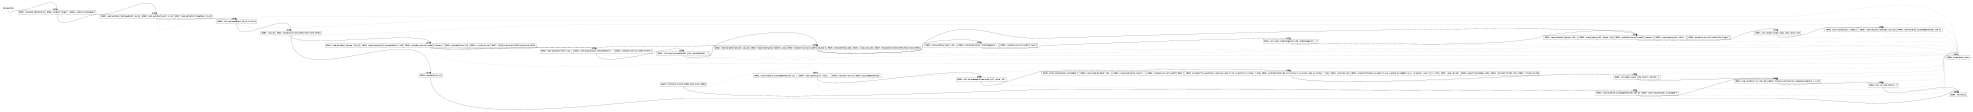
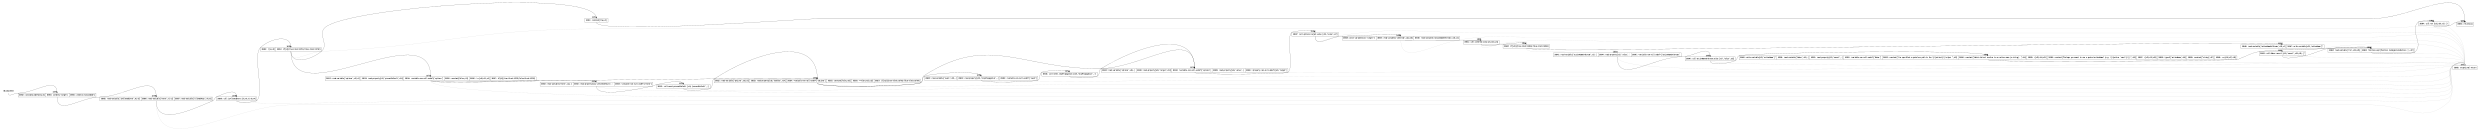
node "36941: call-isStream [v22,v23,v24,v21]": added
